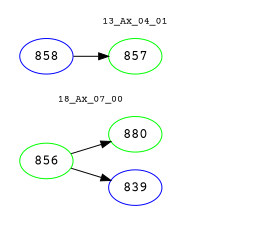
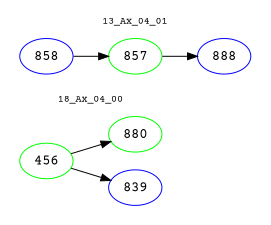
node "888": added
cluster "18_Ax_07_00": label "18_Ax_07_00" -> "18_Ax_04_00"
node "856": label "856" -> "456"
